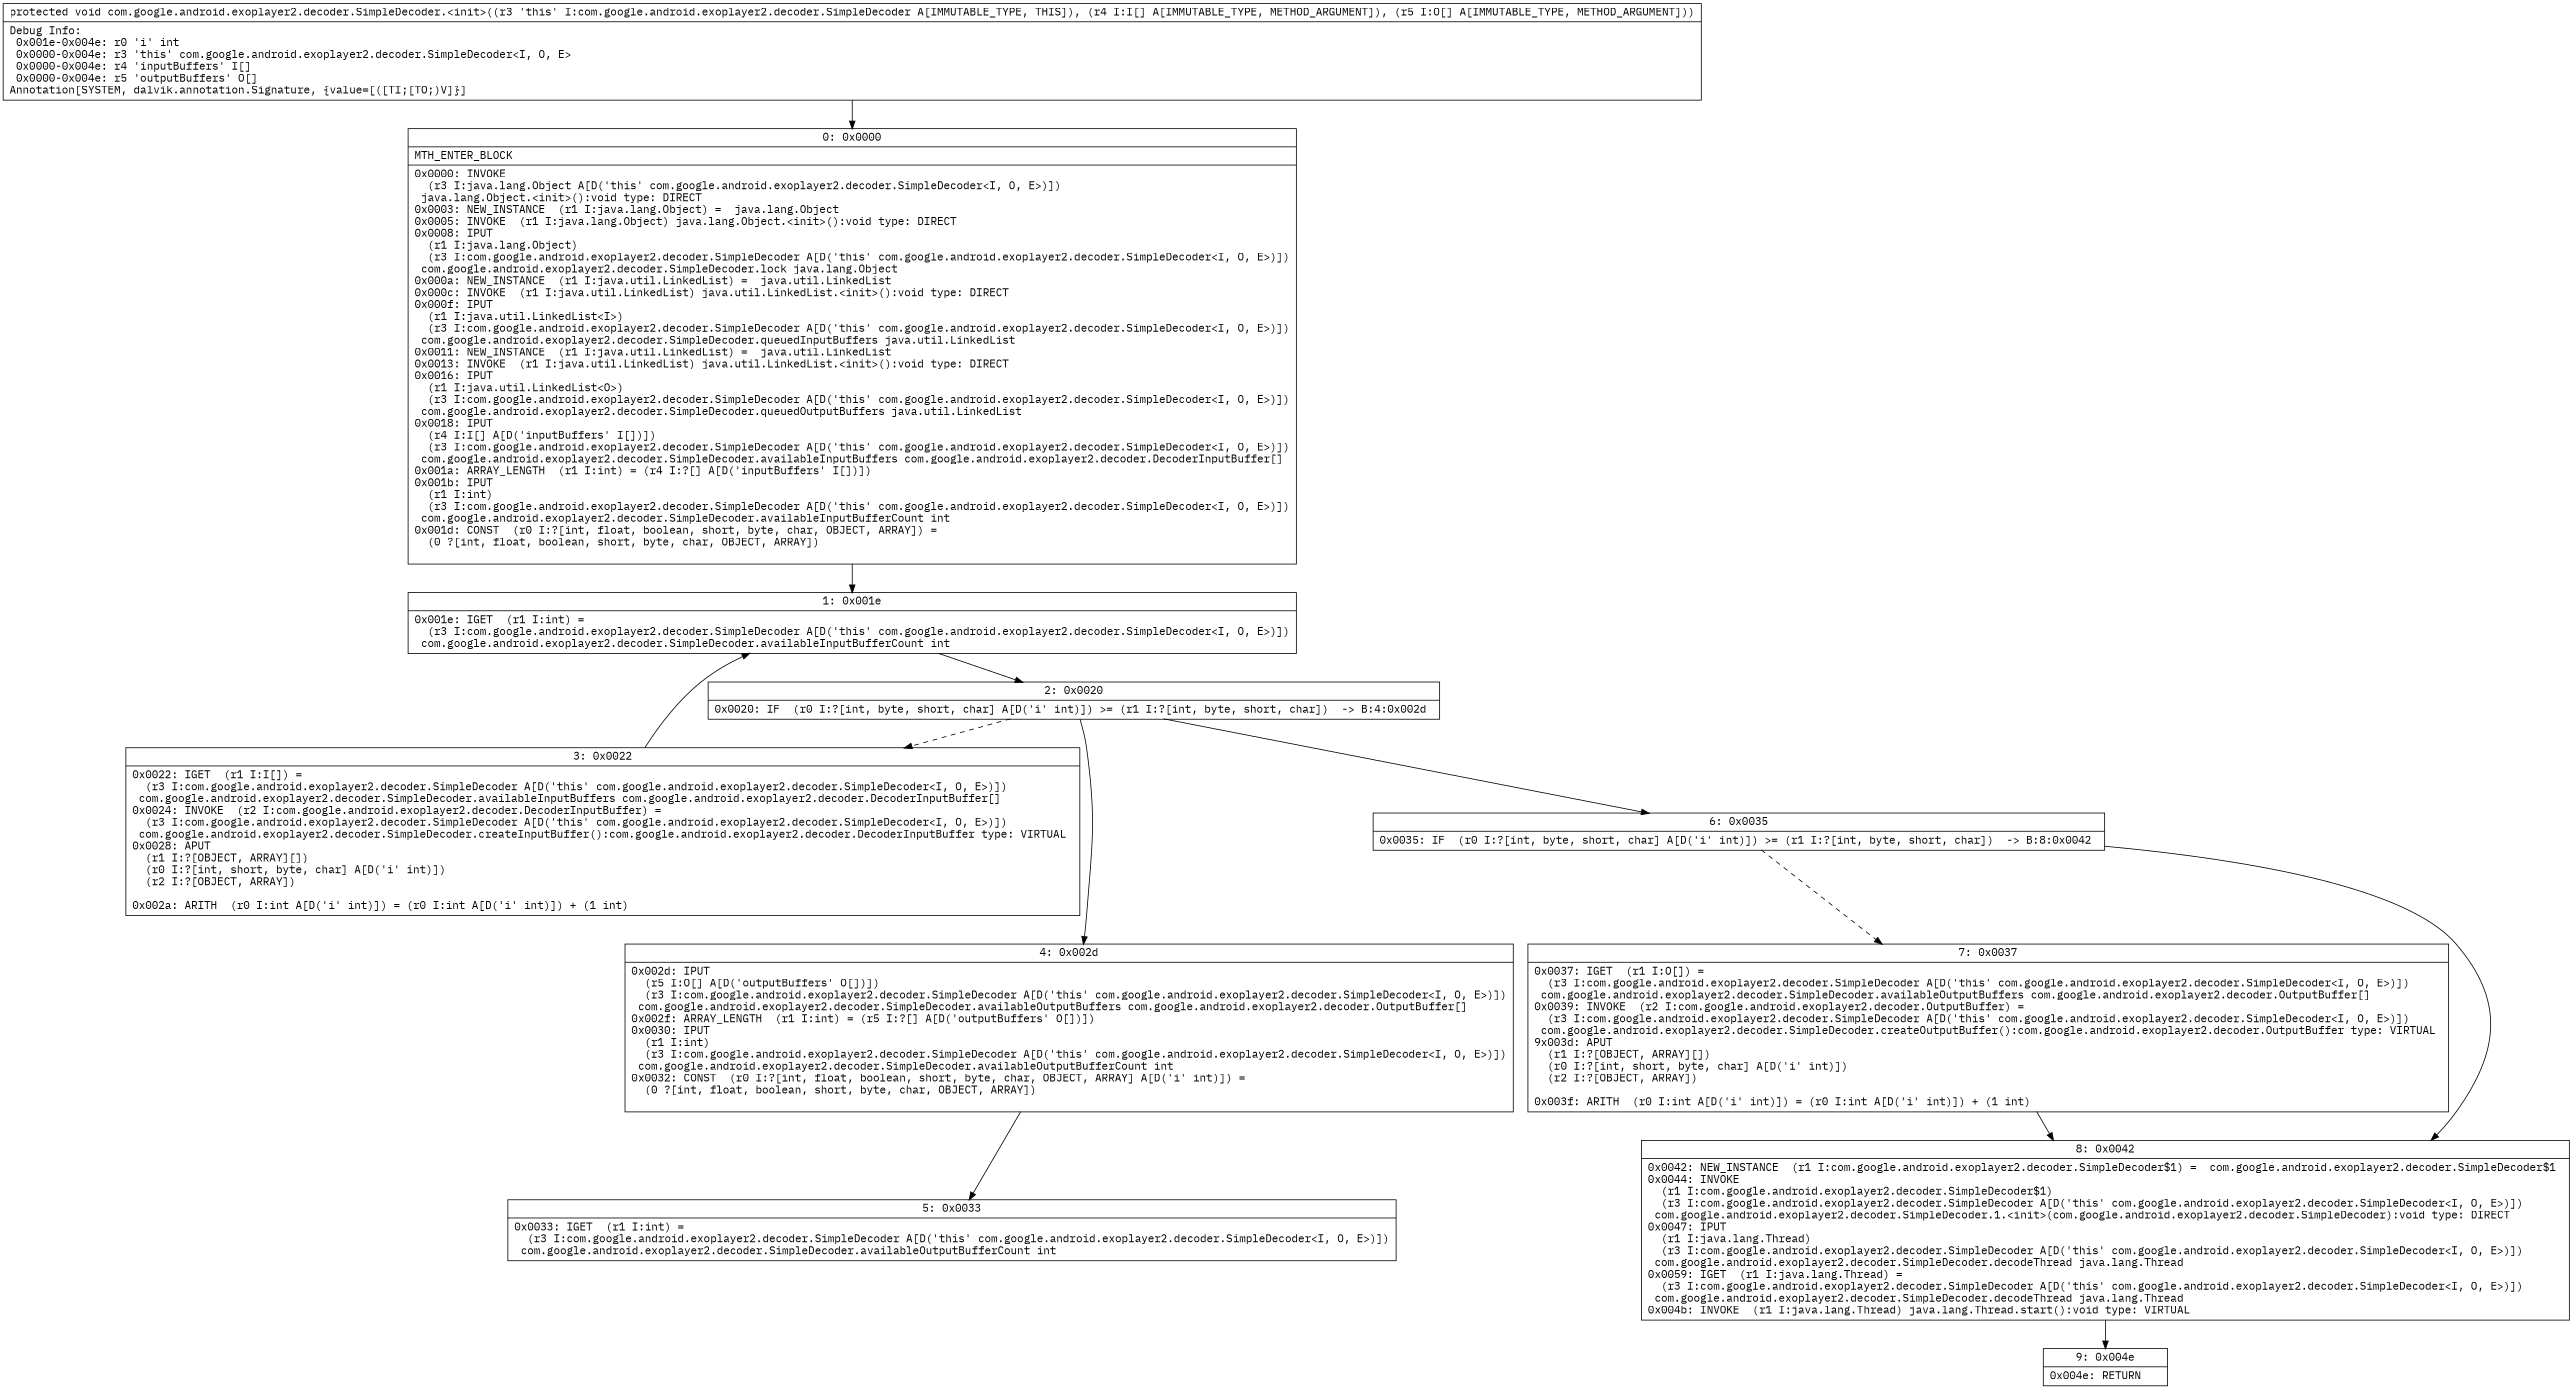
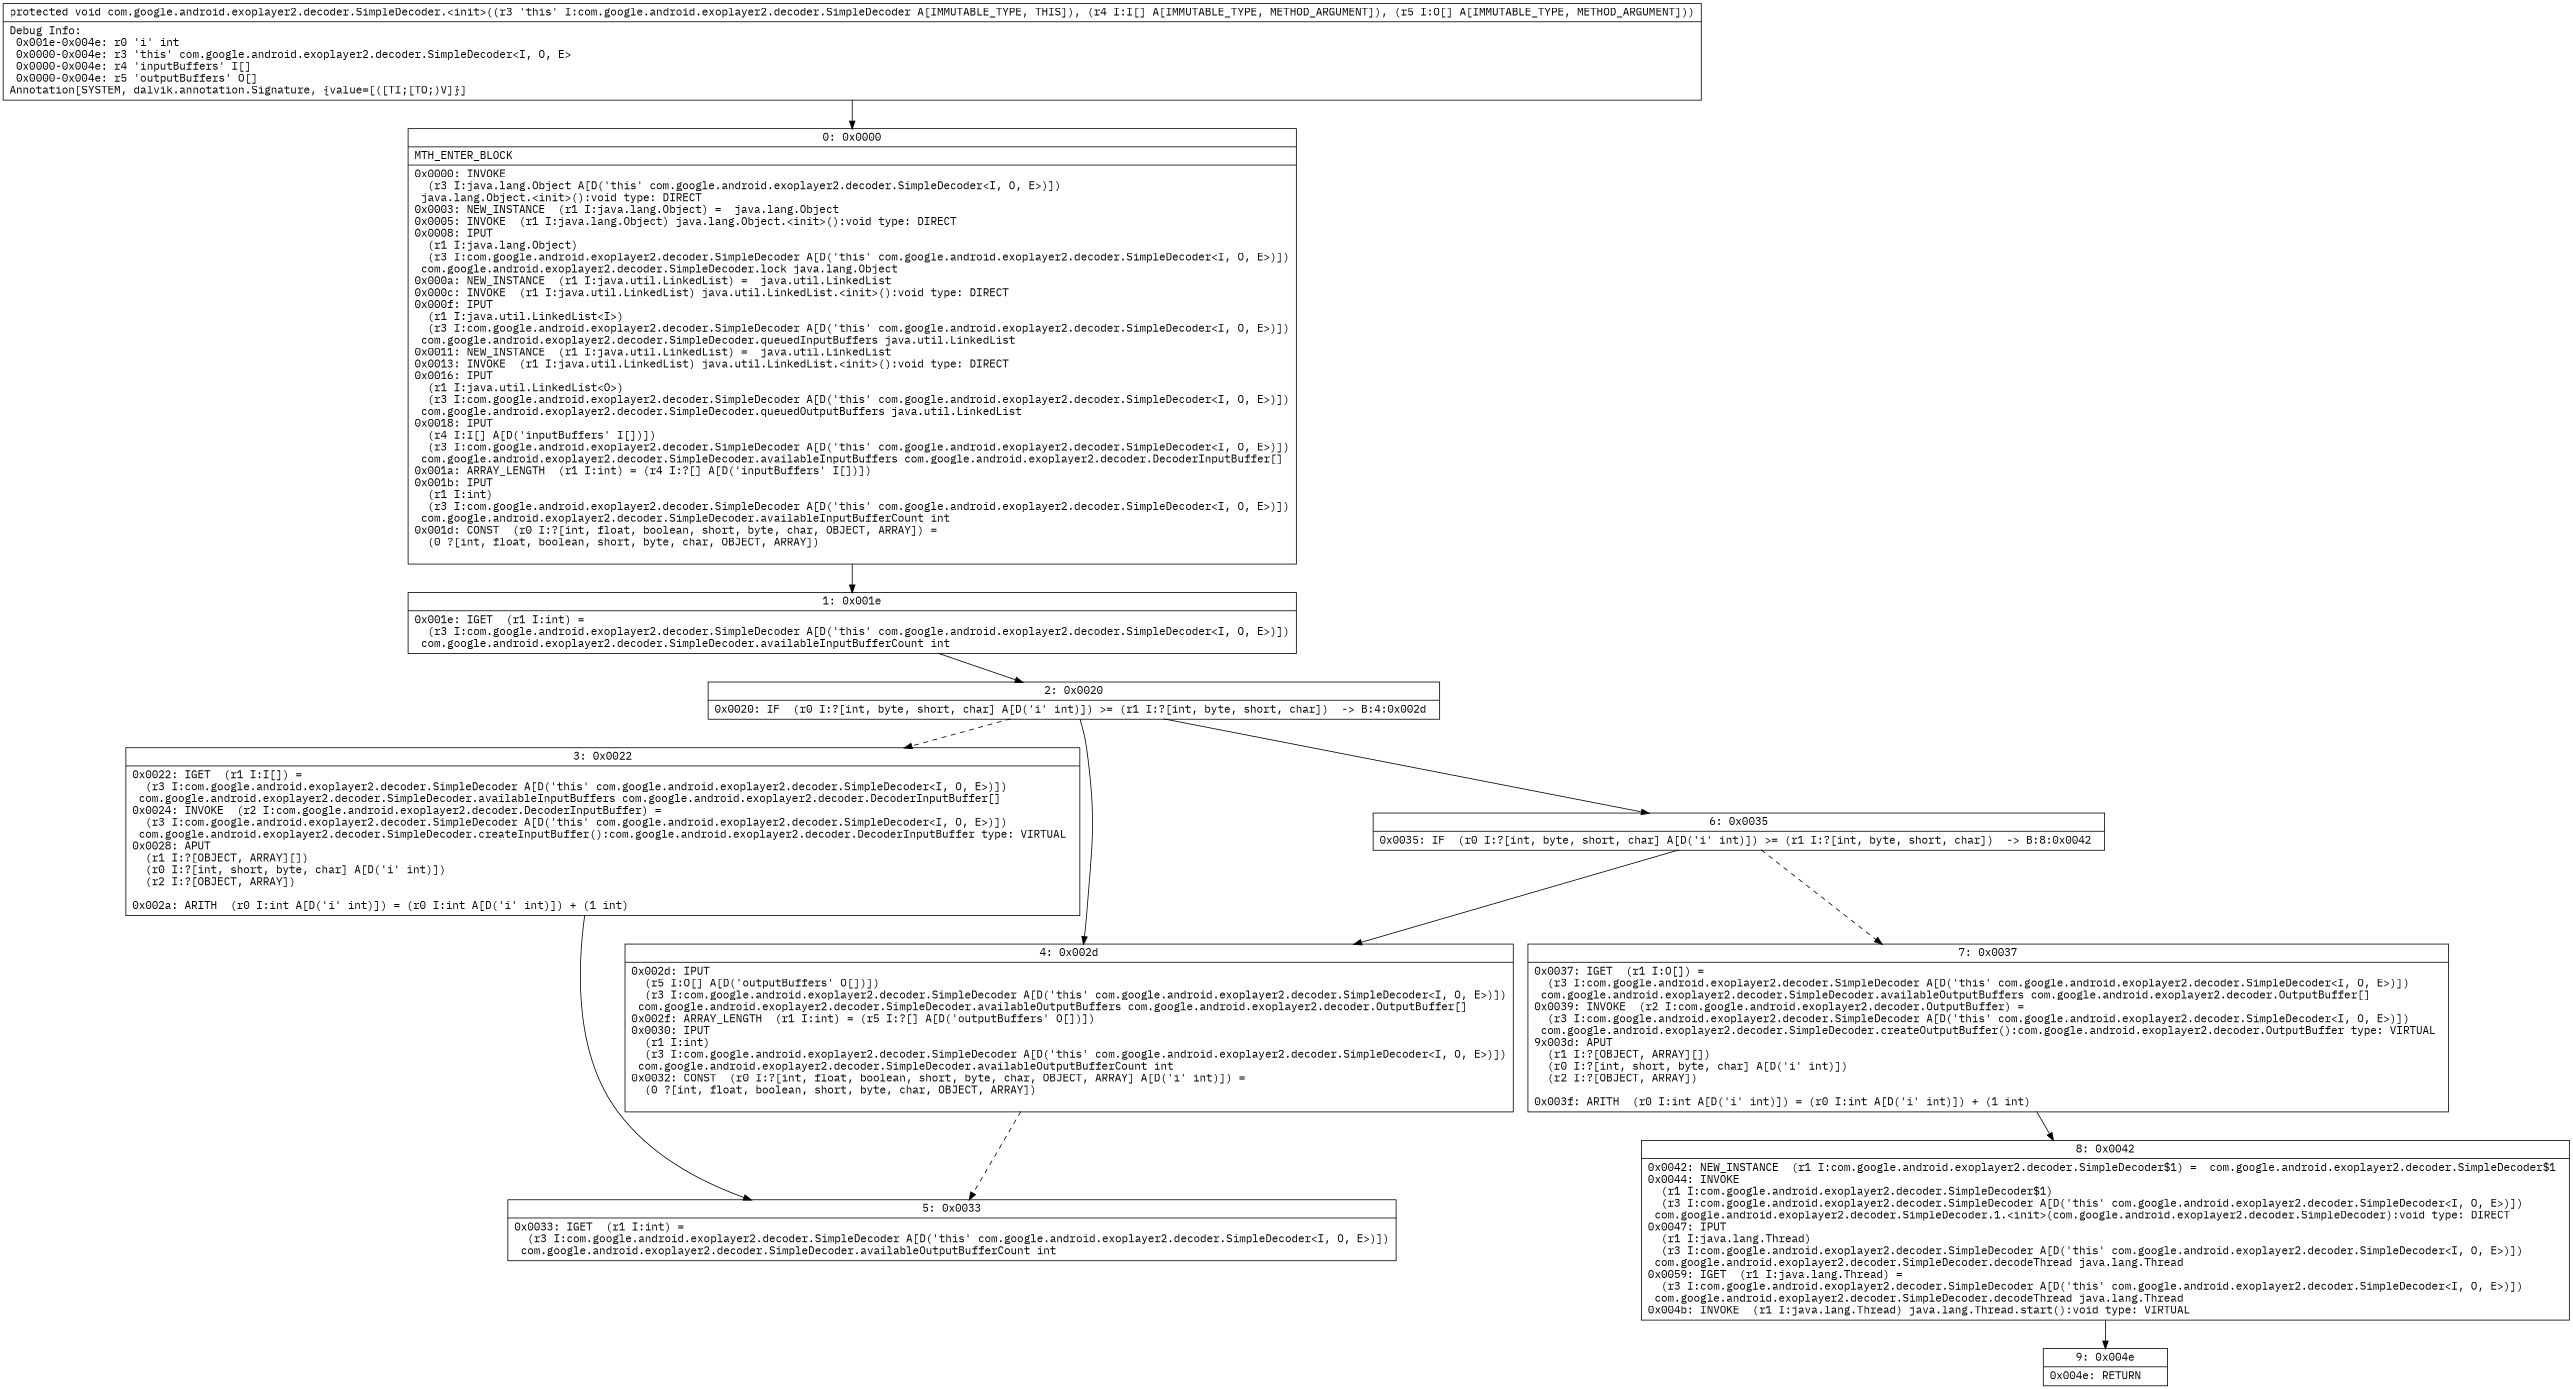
edge "3: 0x0022" -> "1: 0x001e": now "3: 0x0022" -> "5: 0x0033"
edge "6: 0x0035" -> "8: 0x0042": now "6: 0x0035" -> "4: 0x002d"
edge "4: 0x002d" -> "5: 0x0033": style solid -> dashed
